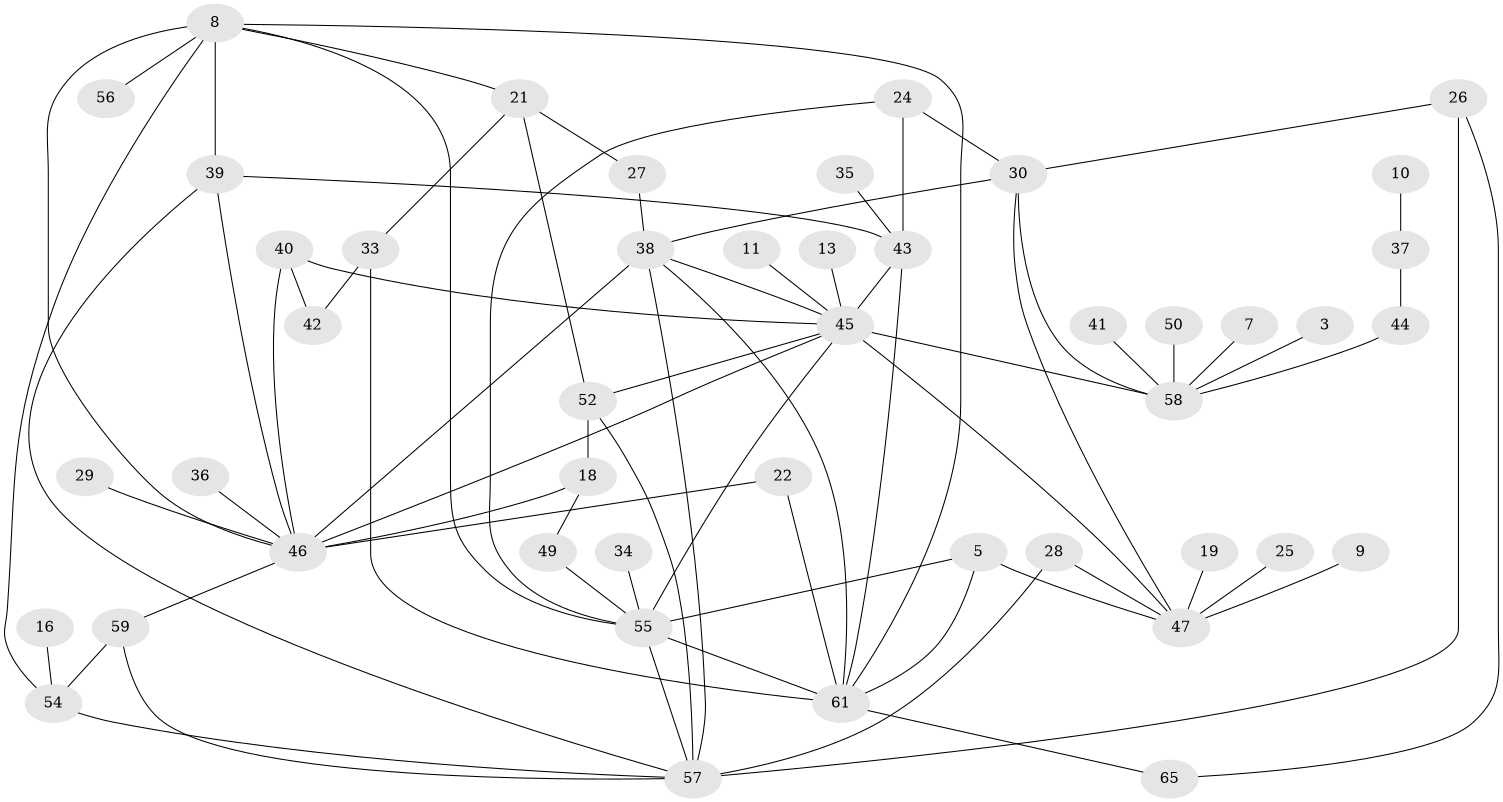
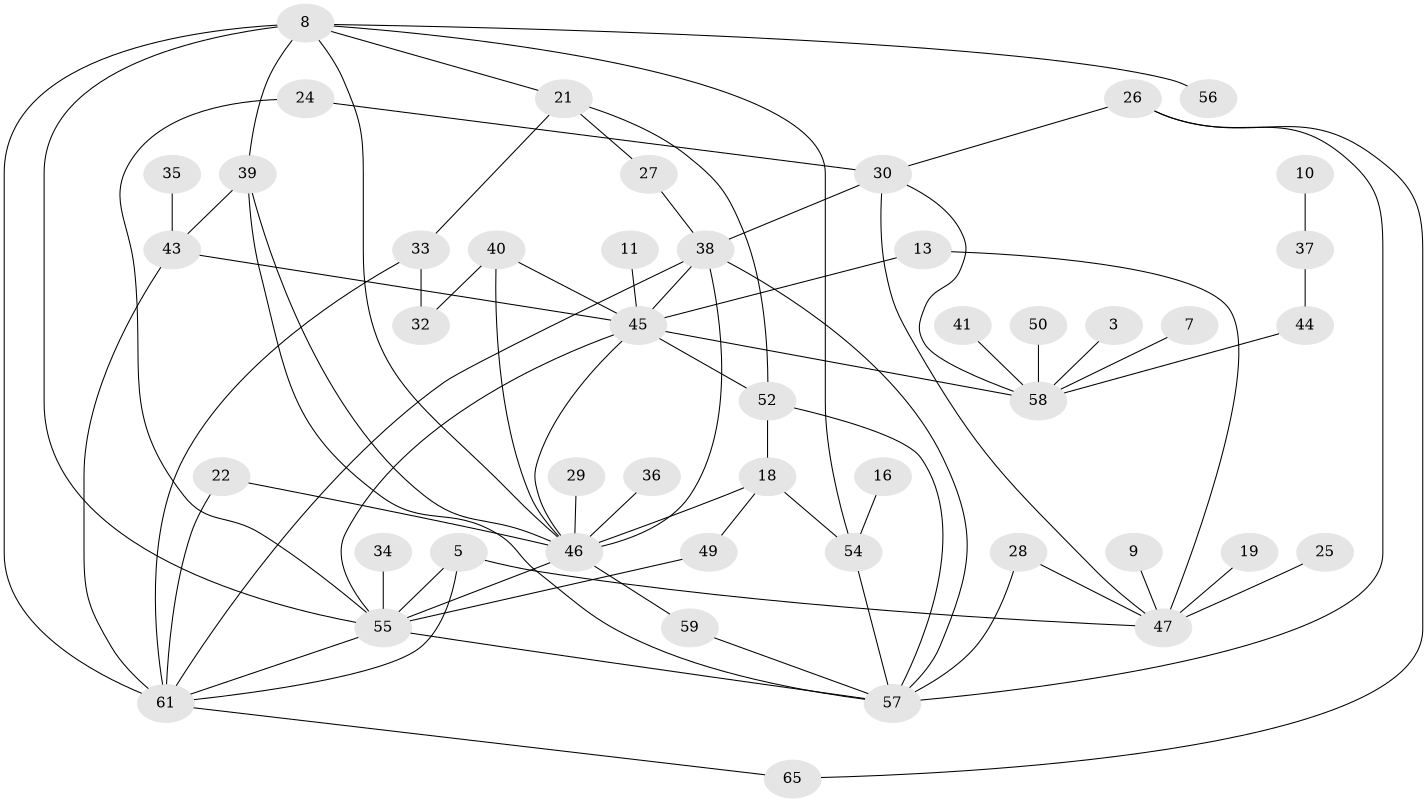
edge "24" -- "43": removed
node "42": label "42" -> "32"
edge "45" -- "47": now "13" -- "47"
edge "46" -- "55": added
edge "59" -- "54": now "18" -- "54"
